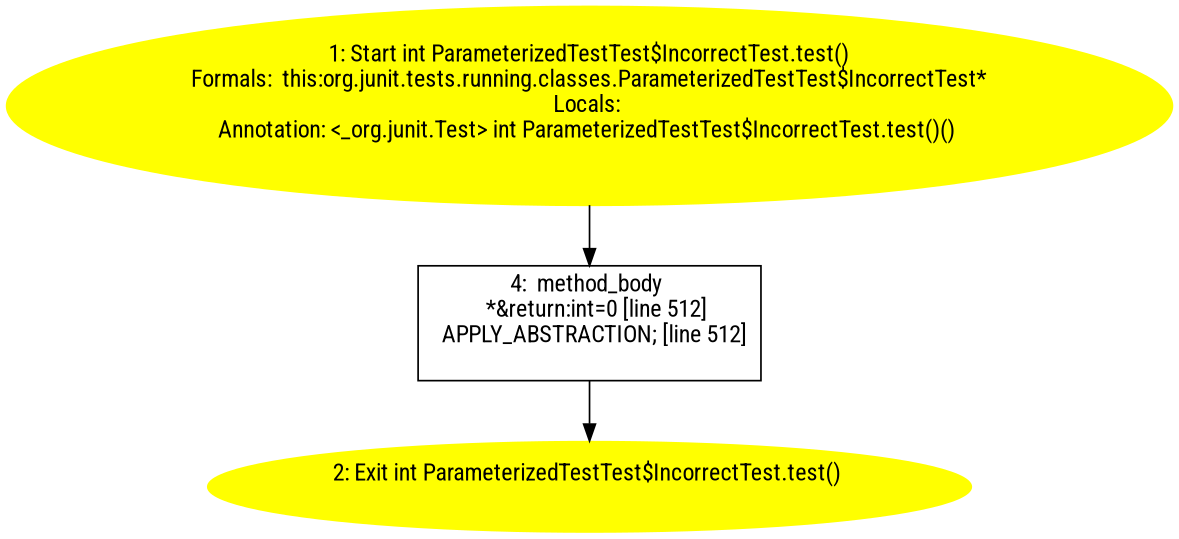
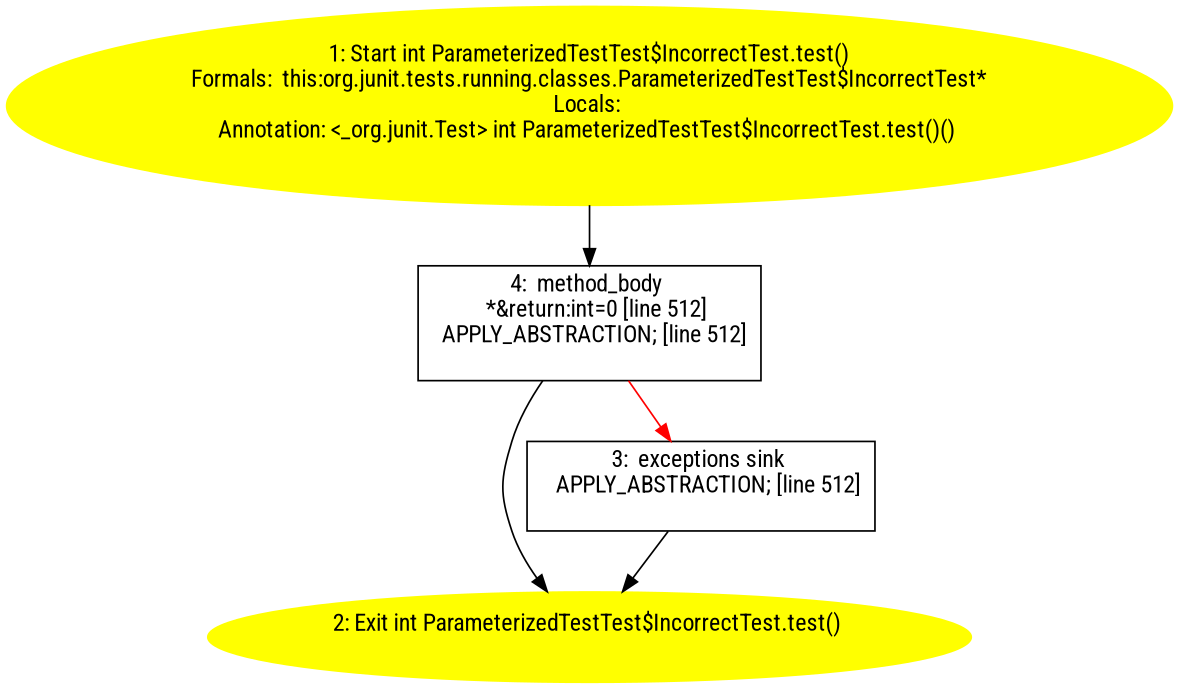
node "3:  exceptions sink APPLY_ABSTRACTION; [line 512]": added
